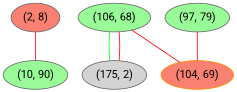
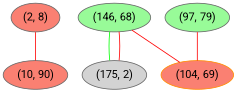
node "(106, 68)": label "(106, 68)" -> "(146, 68)"
node "(10, 90)": fillcolor palegreen -> salmon
